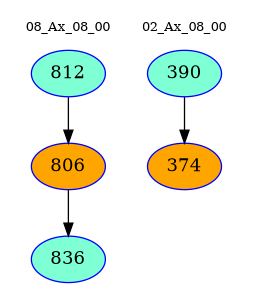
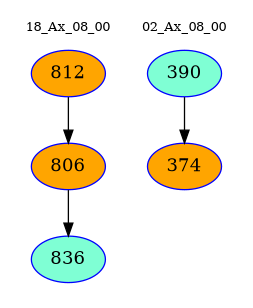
cluster "08_Ax_08_00": label "08_Ax_08_00" -> "18_Ax_08_00"
node "812": fillcolor aquamarine -> orange
